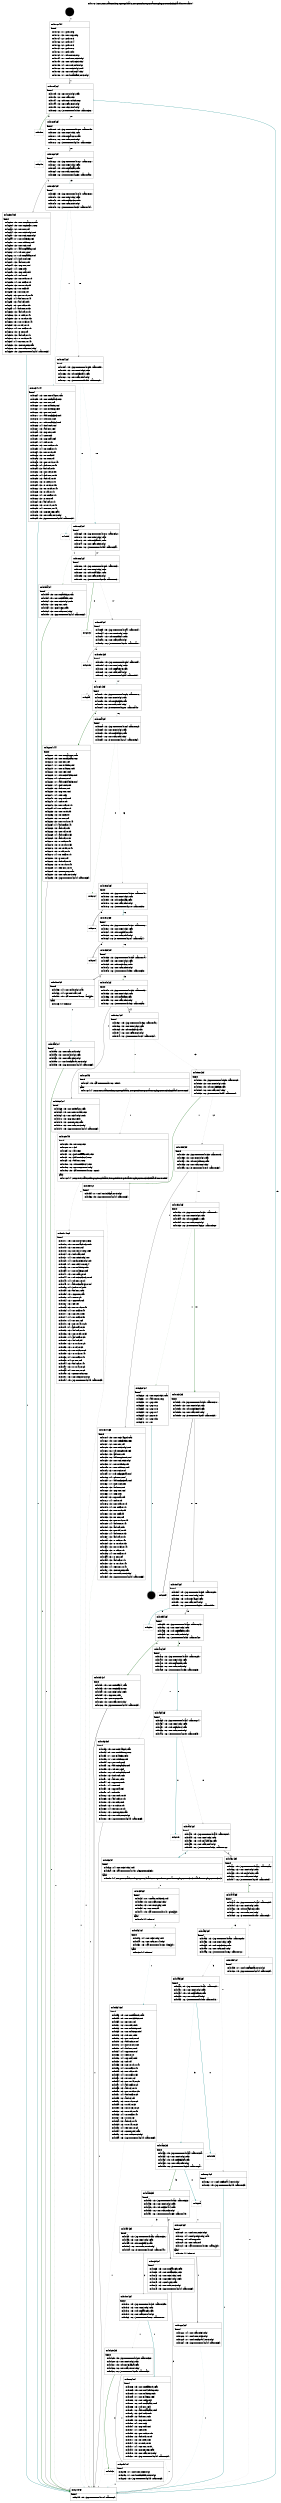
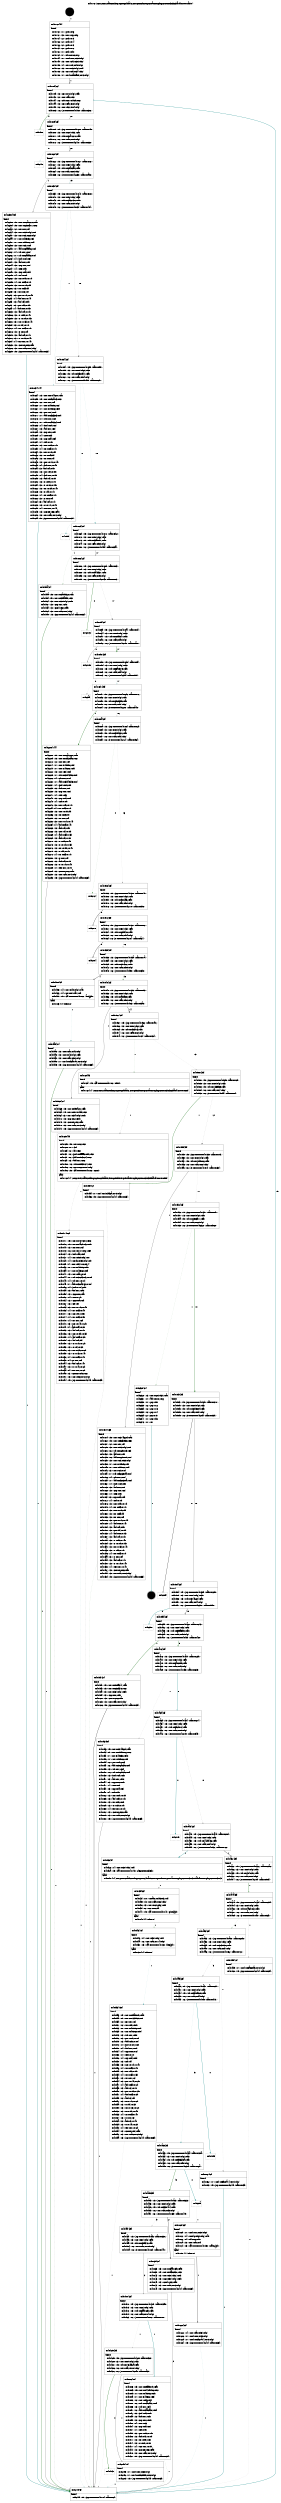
edge "0x40189f [25]" -> "0x4018b8 [25]": added, label "17"
edge "0x401903 [25]" -> "0x40191c [25]": removed, label "16"
